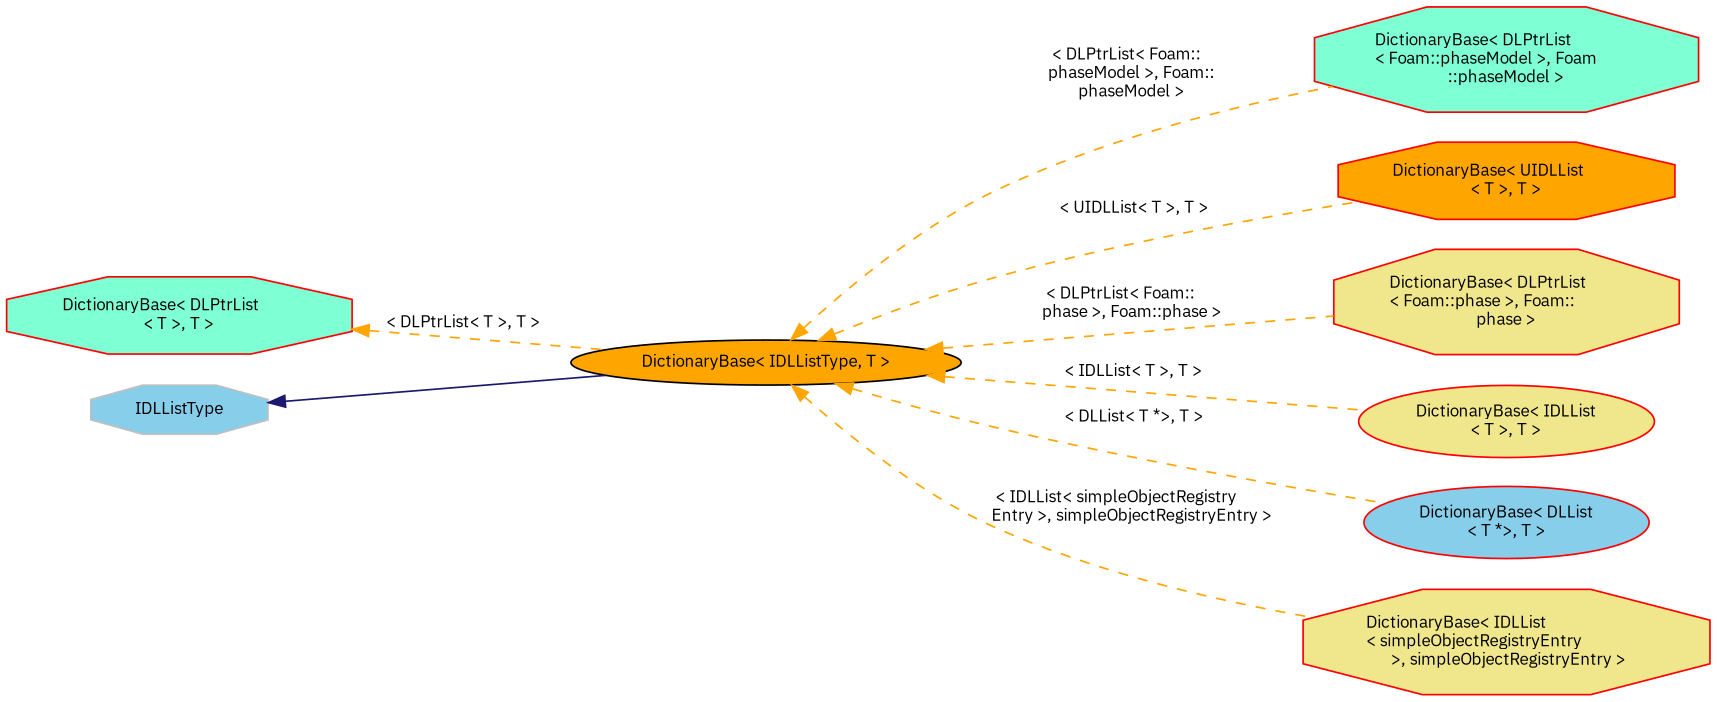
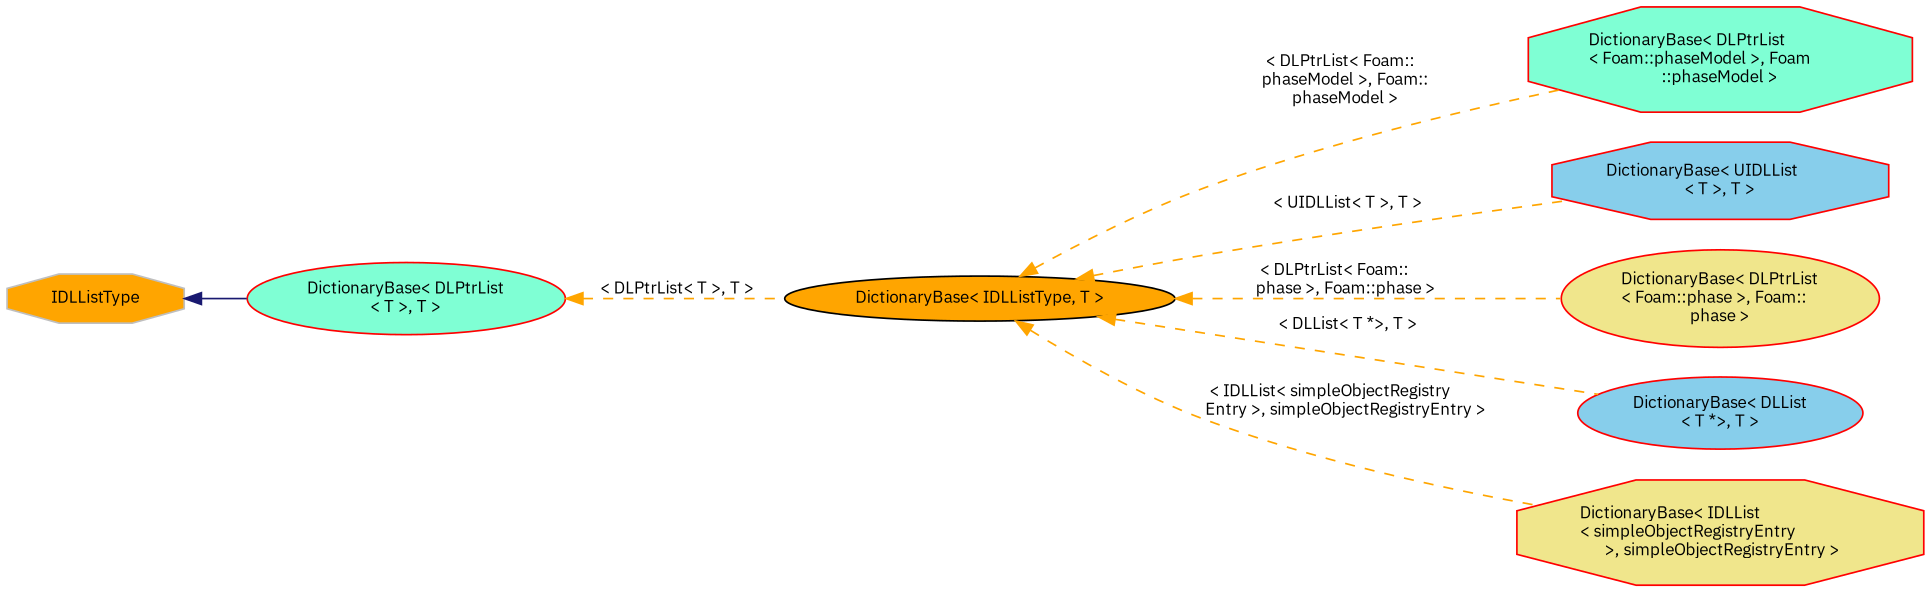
node "DictionaryBase< UIDLList < T >, T >": fillcolor orange -> skyblue
node "DictionaryBase< DLPtrList < Foam::phase >, Foam:: phase >": shape octagon -> ellipse
node "DictionaryBase< DLPtrList < T >, T >": shape octagon -> ellipse
edge "DictionaryBase< IDLListType, T >" -> "IDLListType": now "DictionaryBase< DLPtrList < T >, T >" -> "IDLListType"
node "IDLListType": fillcolor skyblue -> orange
node "DictionaryBase< IDLList < T >, T >": removed
